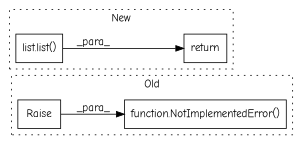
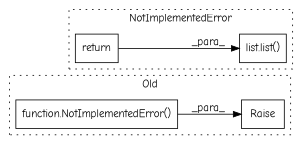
cluster "New": label "New" -> "NotImplementedError"
edge "list.list()" -> "return": reversed
edge "Raise" -> "function.NotImplementedError()": reversed
